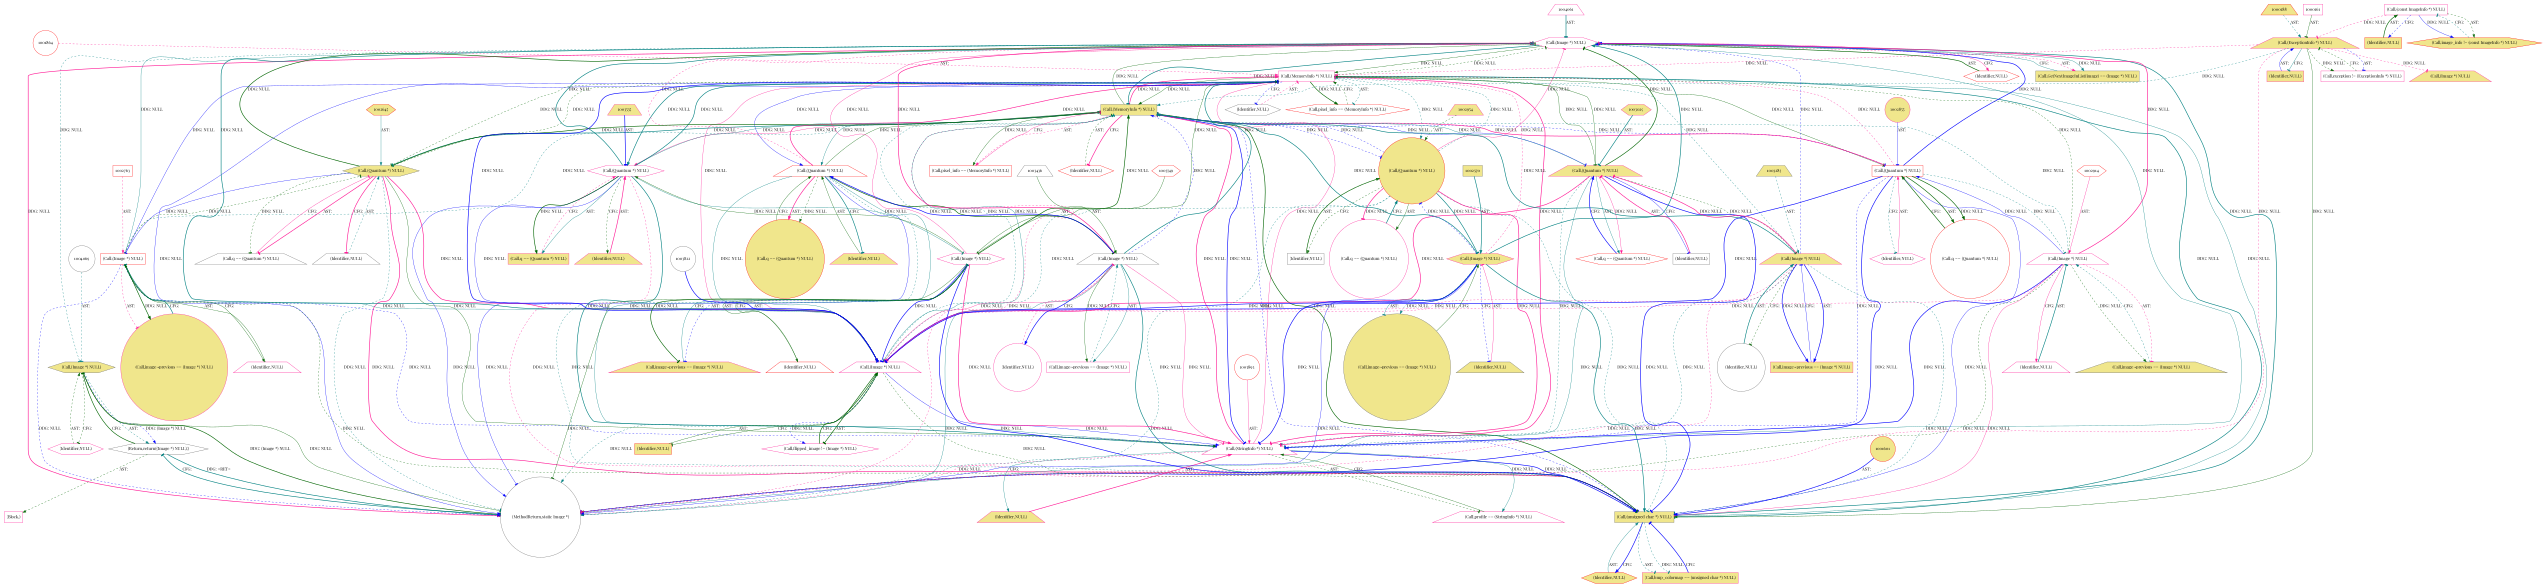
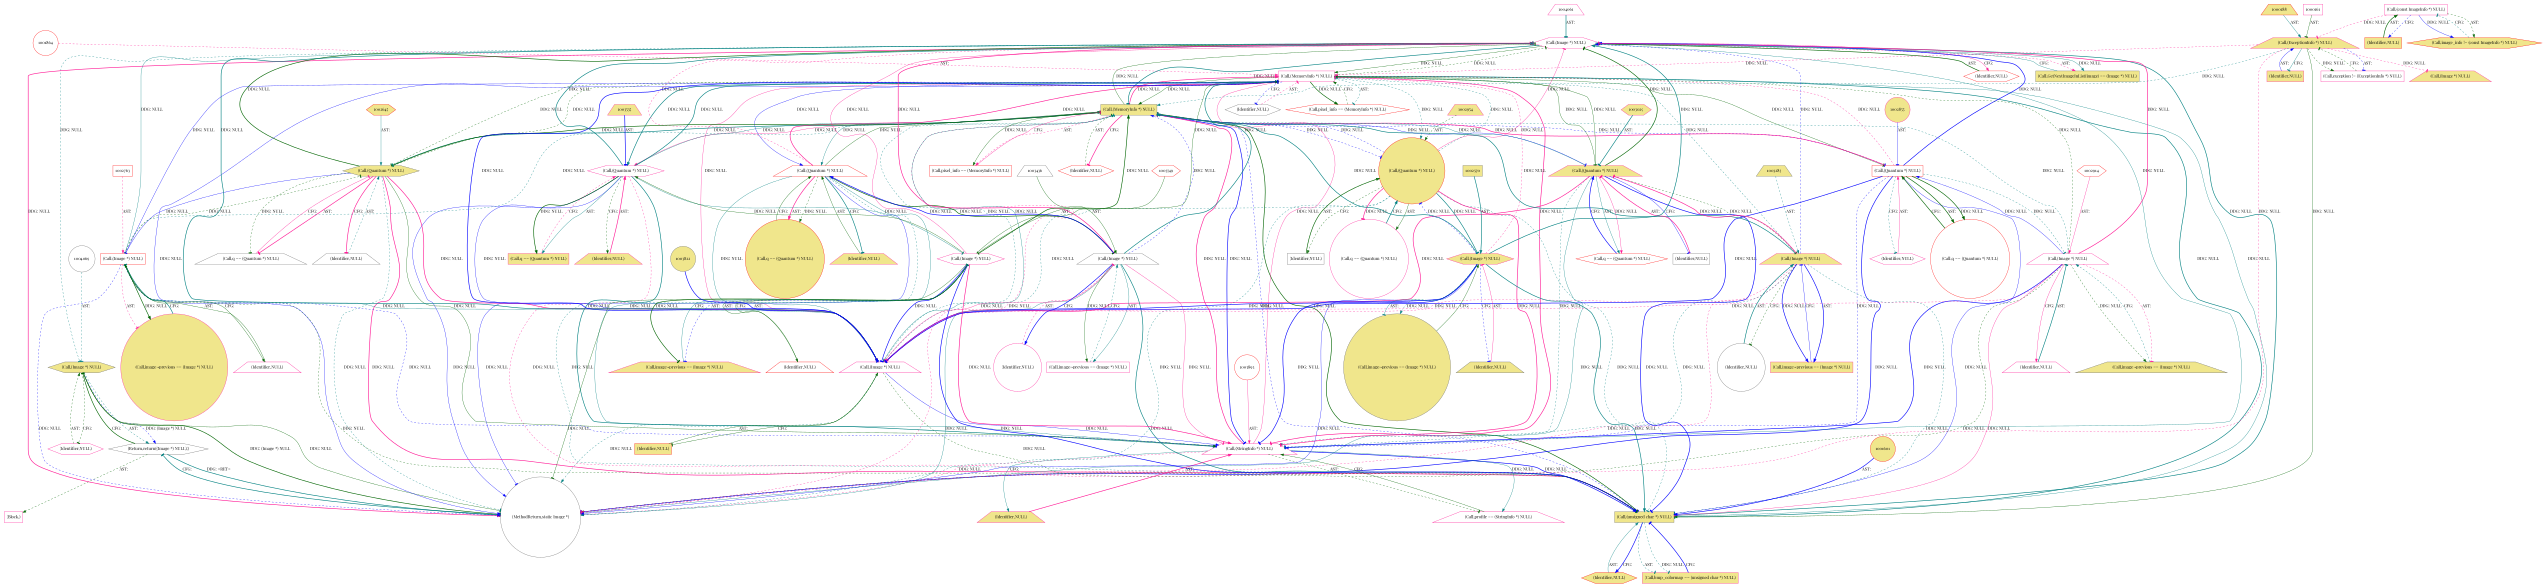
edge "1000188" -> "(Call,(ExceptionInfo *) NULL)": style dashed -> solid
node "1003822": fillcolor white -> khaki
node "(Call,flipped_image != (Image *) NULL)": removed
